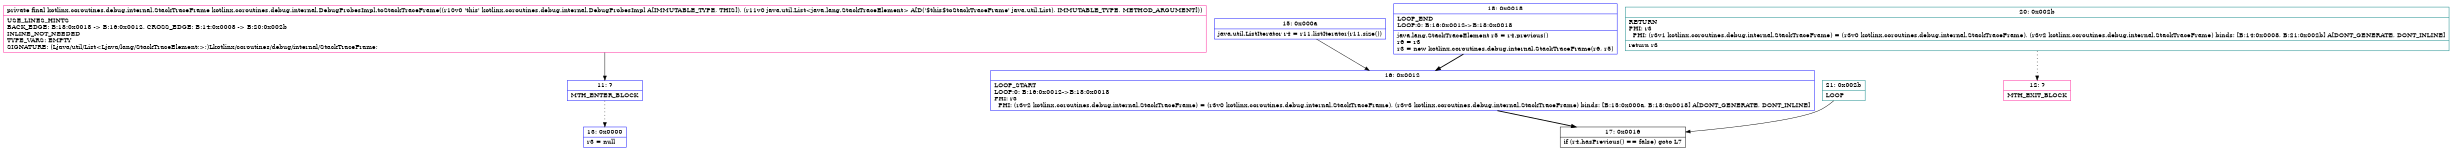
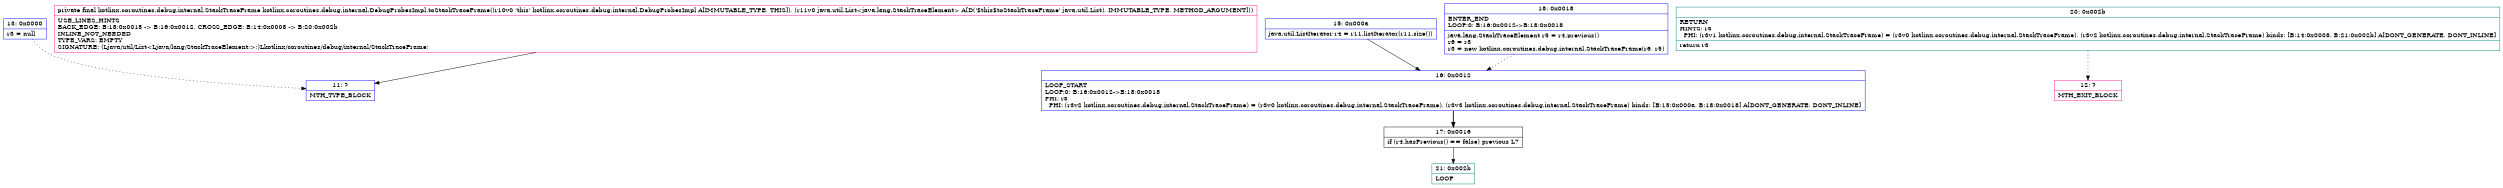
node "18: 0x0018": text "LOOP_END" -> "ENTER_END"
node "20: 0x002b": text "PHI: r3" -> "HINTS: r3"
edge "18: 0x0018" -> "16: 0x0012": style bold -> dotted
node "11: ?": text "MTH_ENTER_BLOCK" -> "MTH_TYPE_BLOCK"
edge "11: ?" -> "13: 0x0000": reversed
edge "21: 0x002b" -> "17: 0x0016": reversed
node "17: 0x0016": text "if (r4.hasPrevious() == false) goto L7" -> "if (r4.hasPrevious() == false) previous L7"
